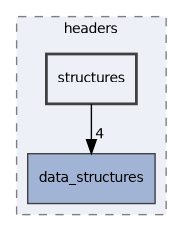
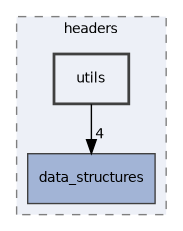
node "structures": label "structures" -> "utils"
